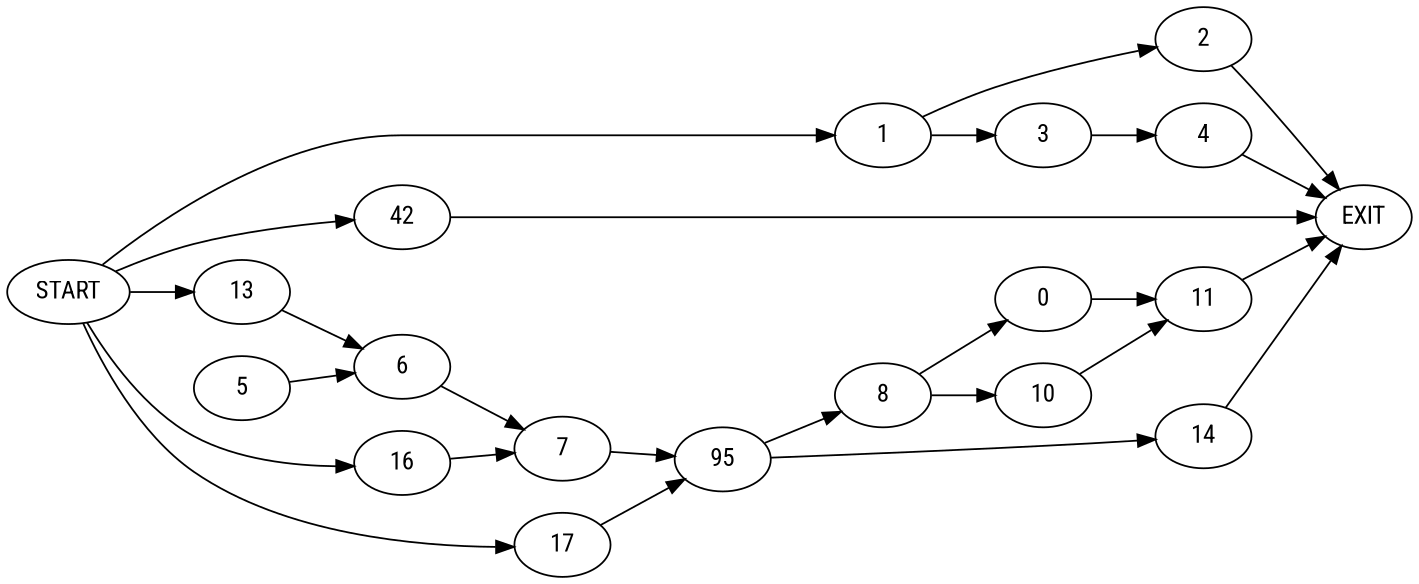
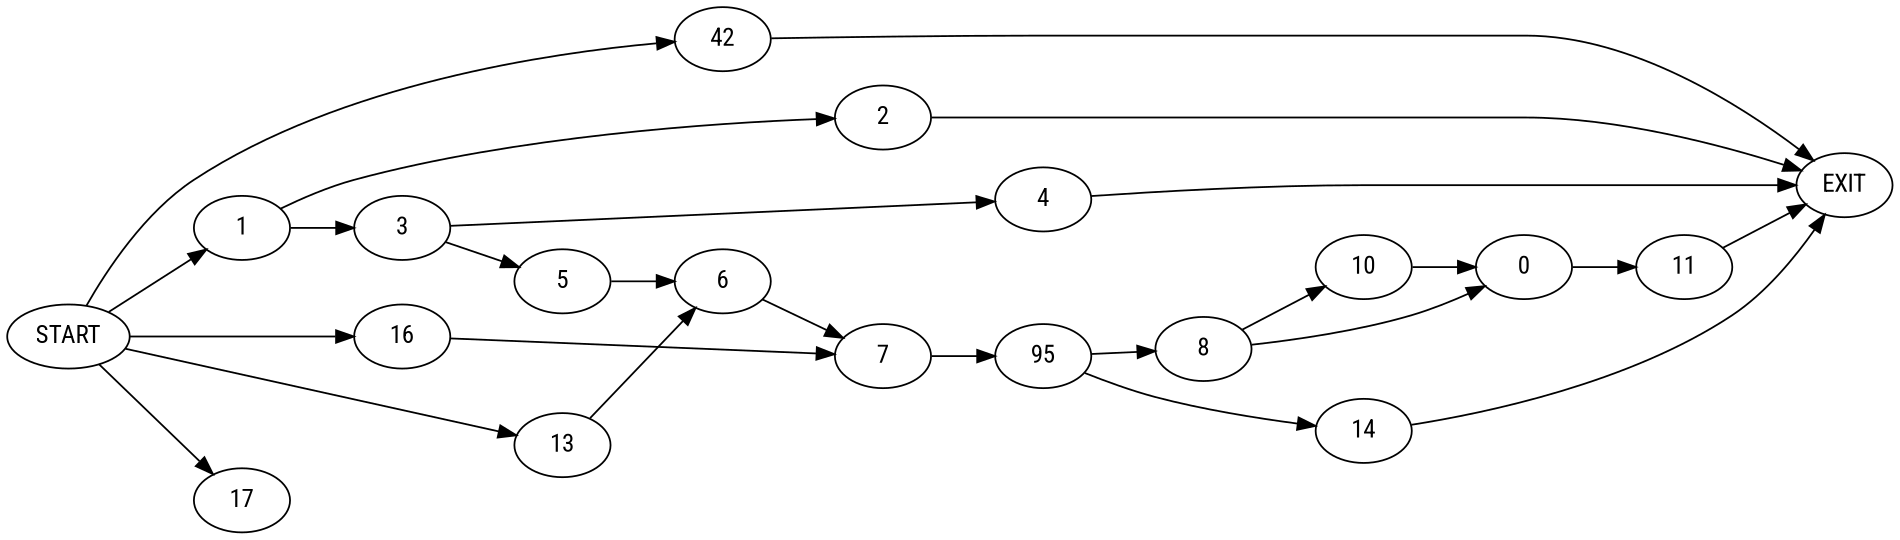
edge "3" -> "5": added
edge "10" -> "11": now "10" -> "0"
edge "17" -> "95": removed
